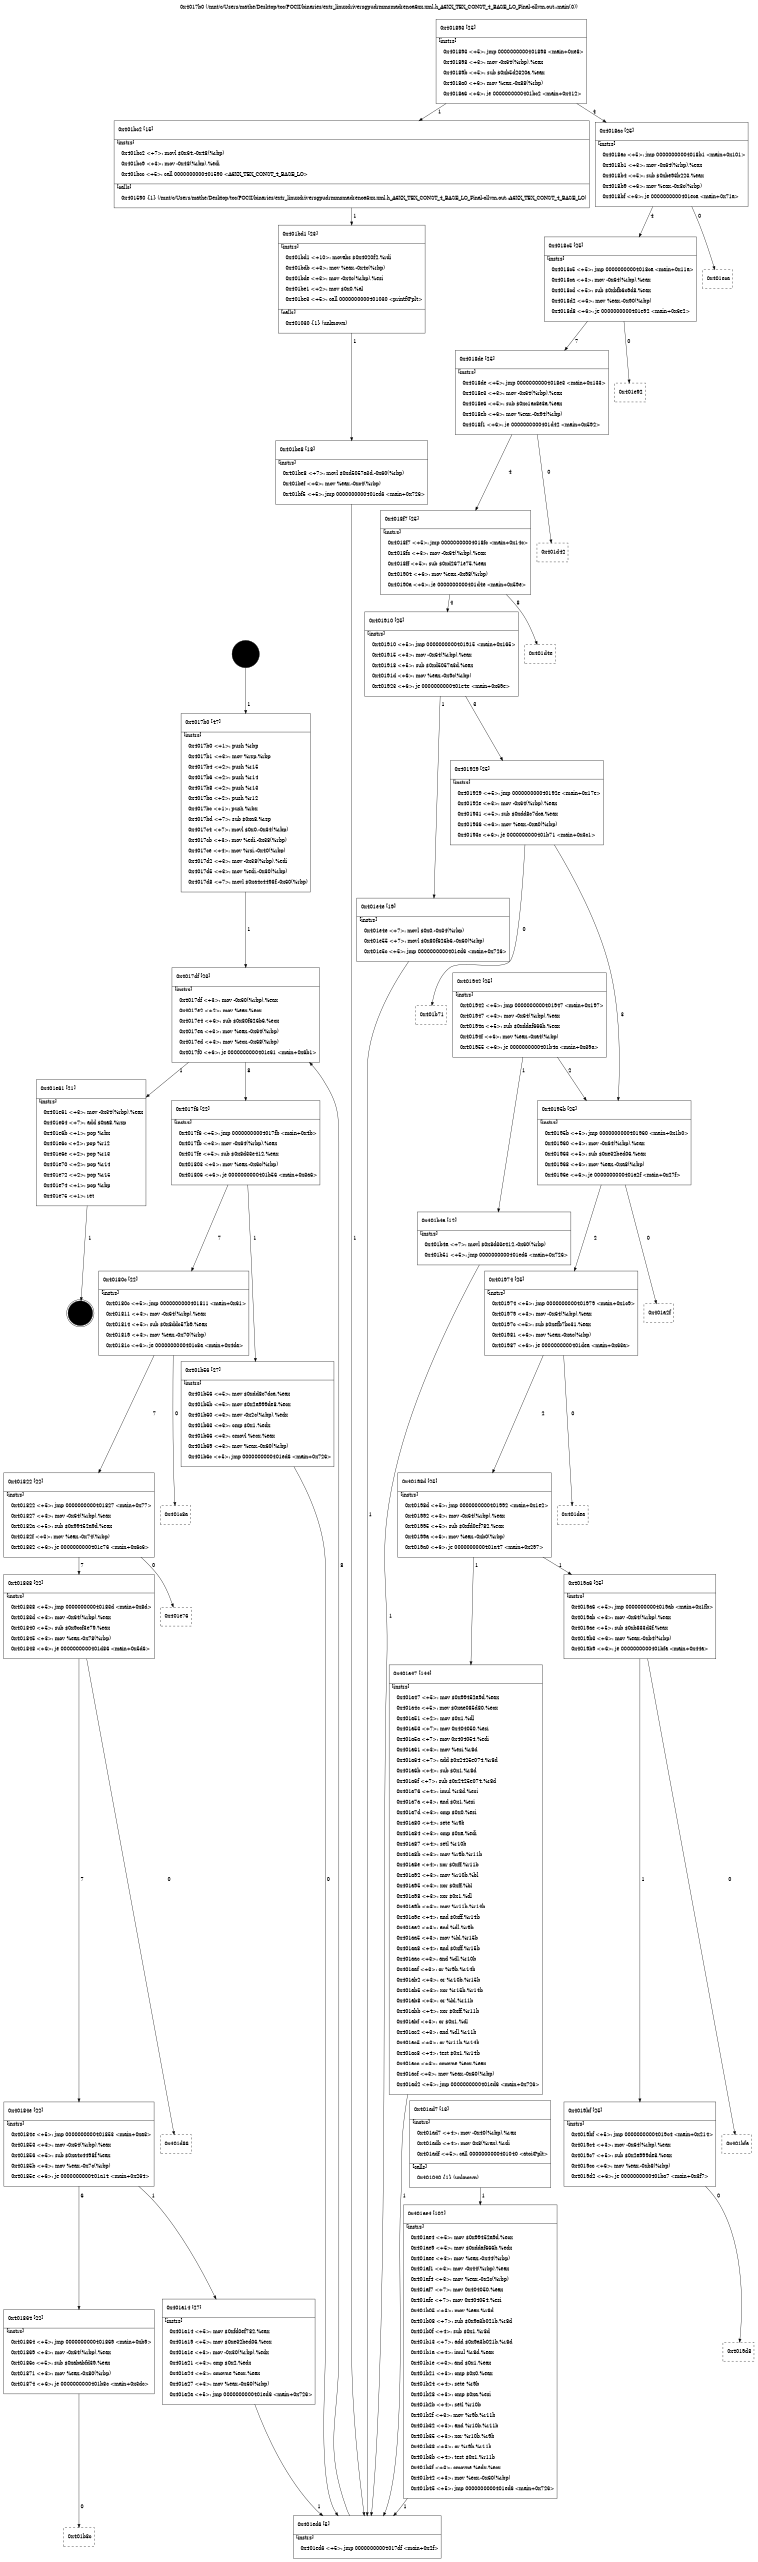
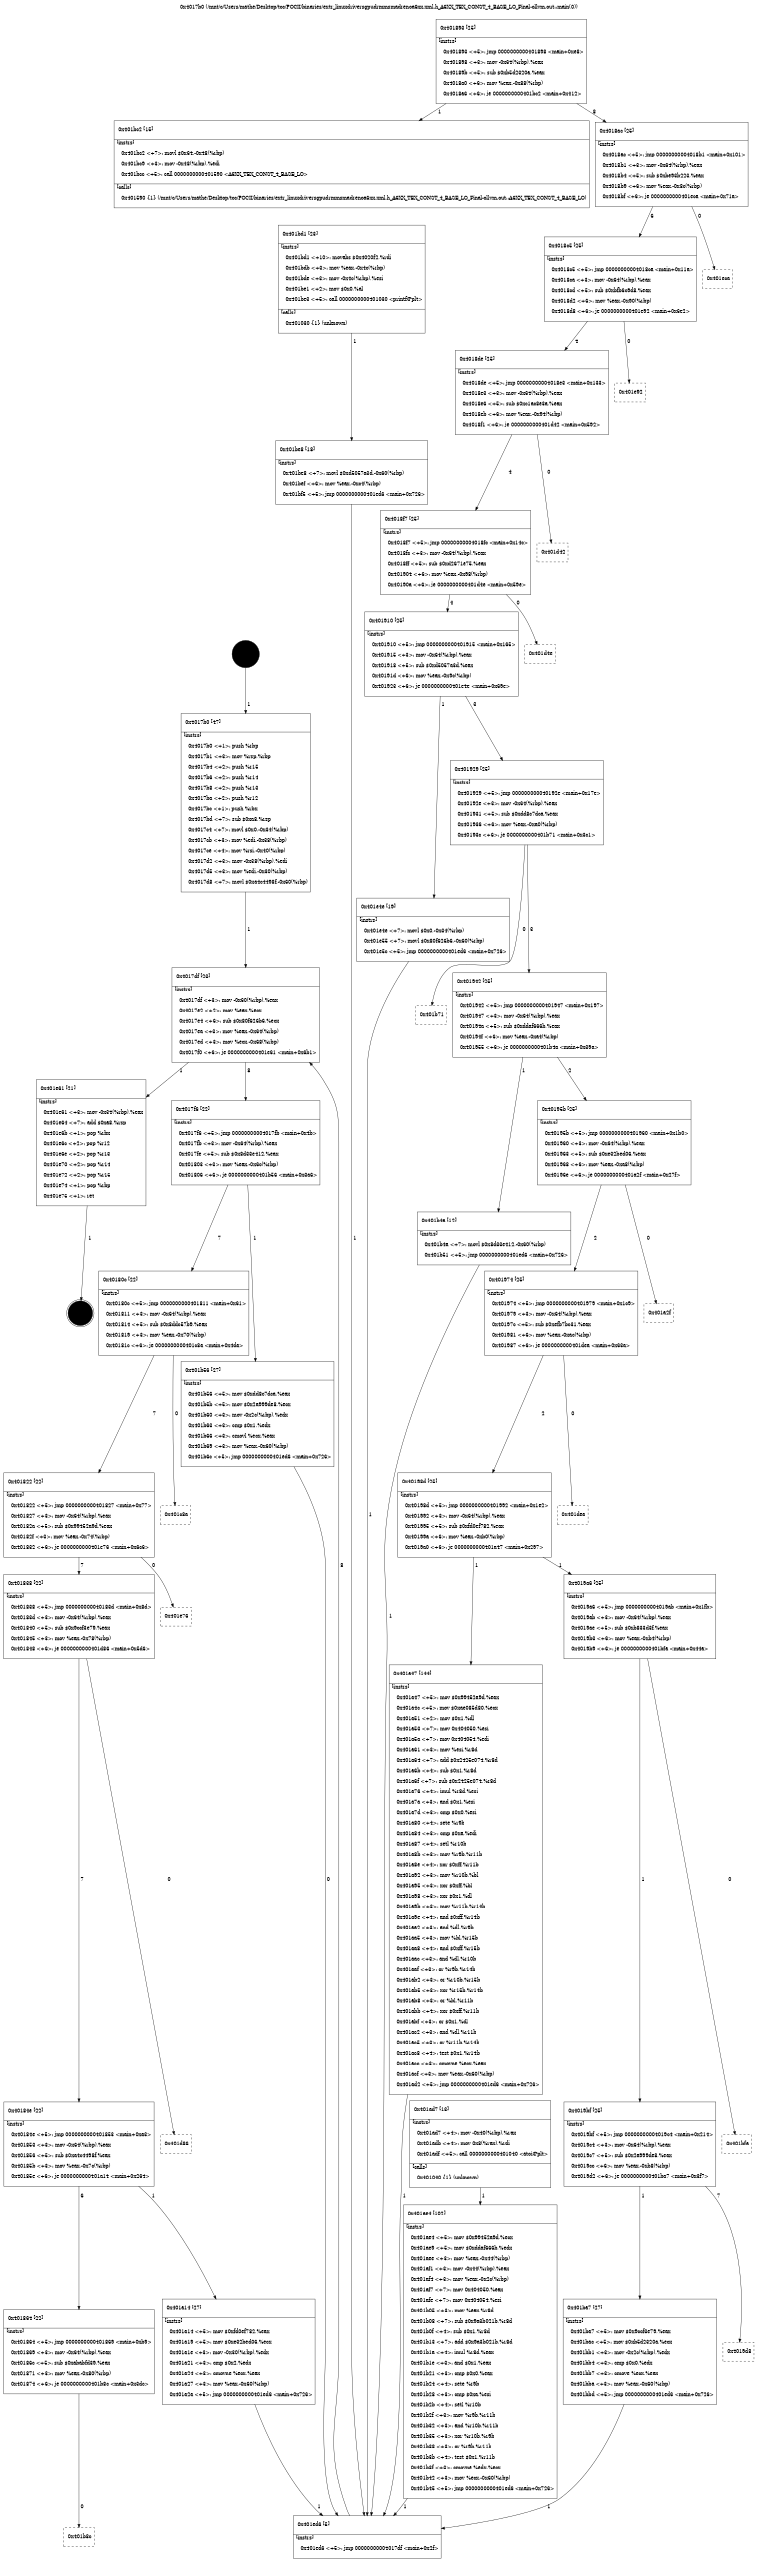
edge "0x401893 [25]" -> "0x4018ac [25]": label " 4" -> " 8"
edge "0x401bc2 [15]" -> "0x401bd1 [23]": removed, label "1"
edge "0x4018ac [25]" -> "0x4018c5 [25]": label " 4" -> " 6"
edge "0x4018c5 [25]" -> "0x4018de [25]": label " 7" -> " 4"
edge "0x4018f7 [25]" -> "0x401d4e": label " 8" -> " 0"
edge "0x401929 [25]" -> "0x40195b [25]": now "0x401929 [25]" -> "0x401942 [25]"
edge "0x4019bf [25]" -> "0x4019d8": label " 0" -> " 7"
node "0x401ba7 [27]": added
